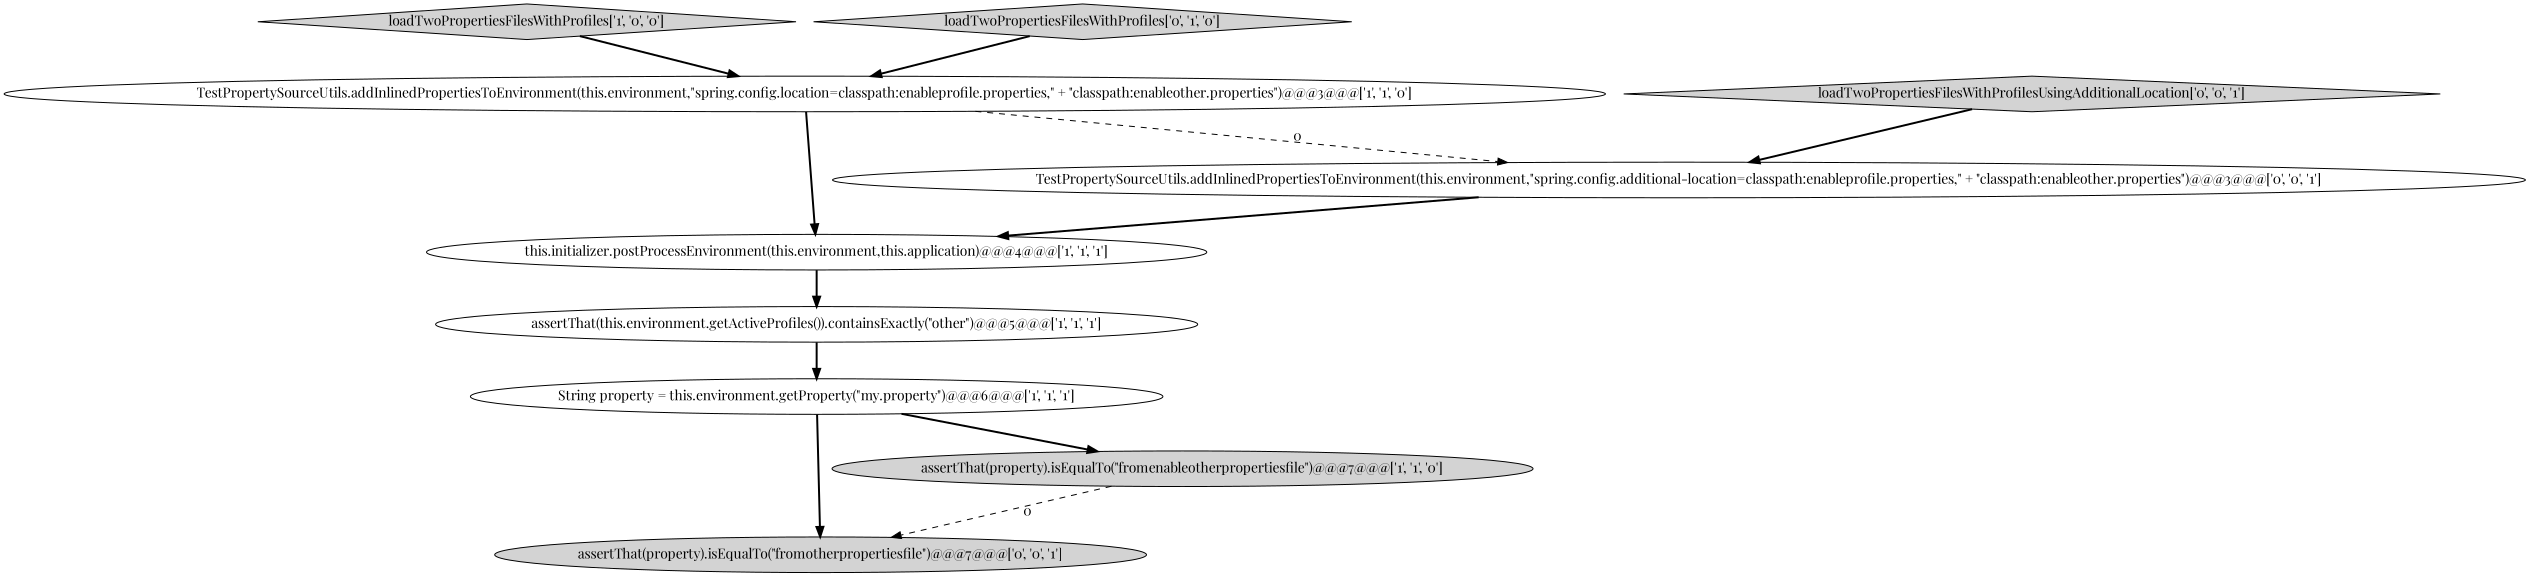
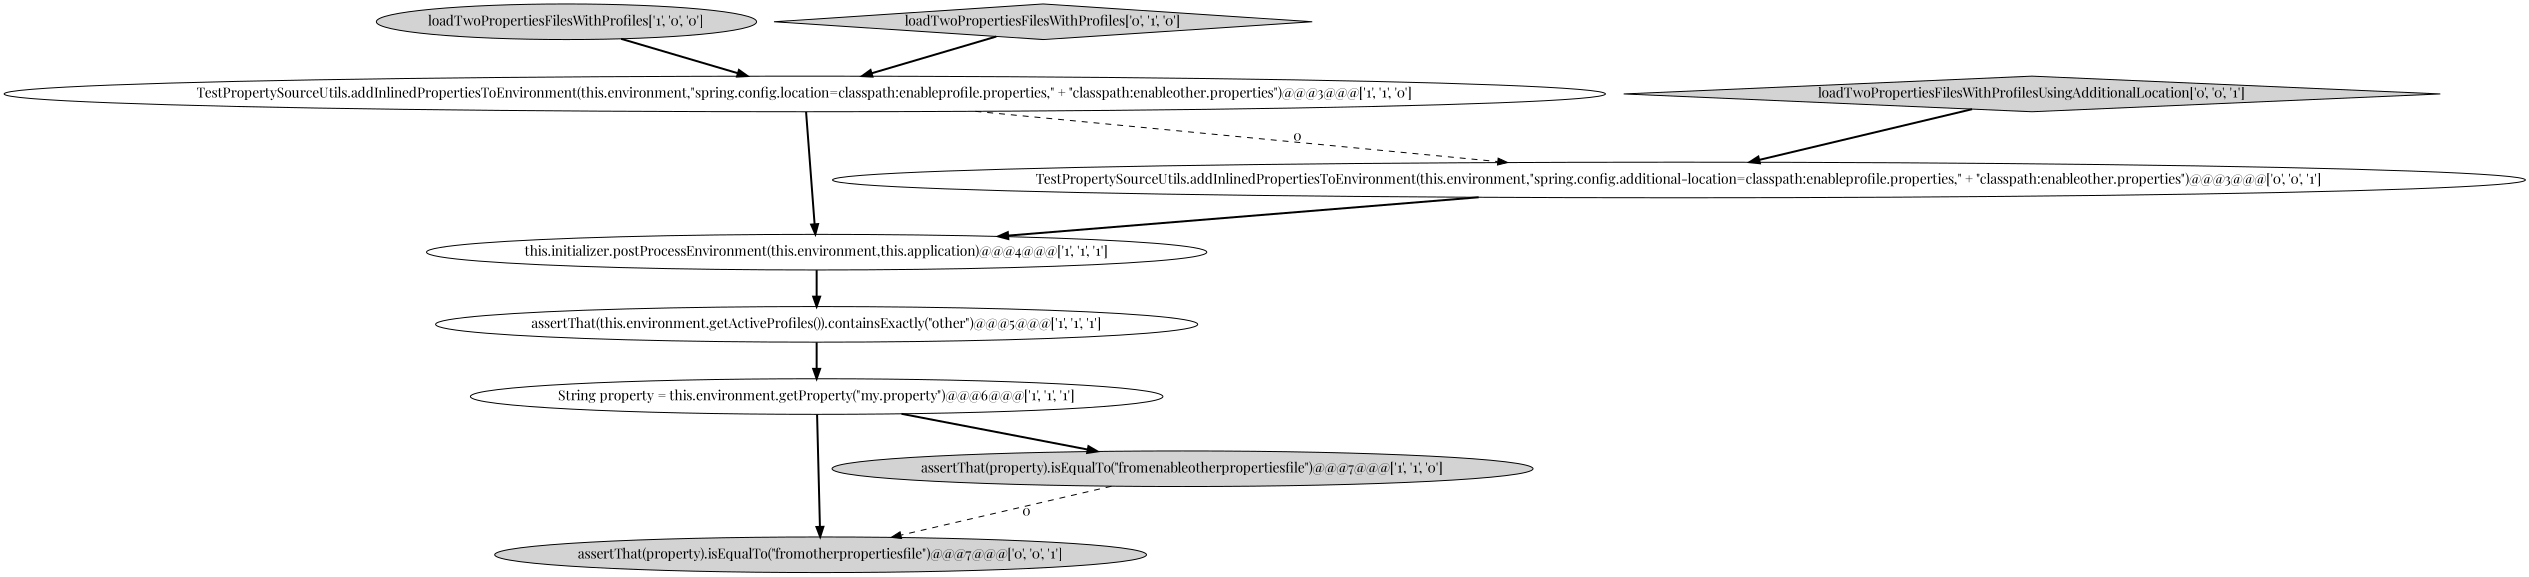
node "loadTwoPropertiesFilesWithProfiles['1', '0', '0']": shape diamond -> ellipse
